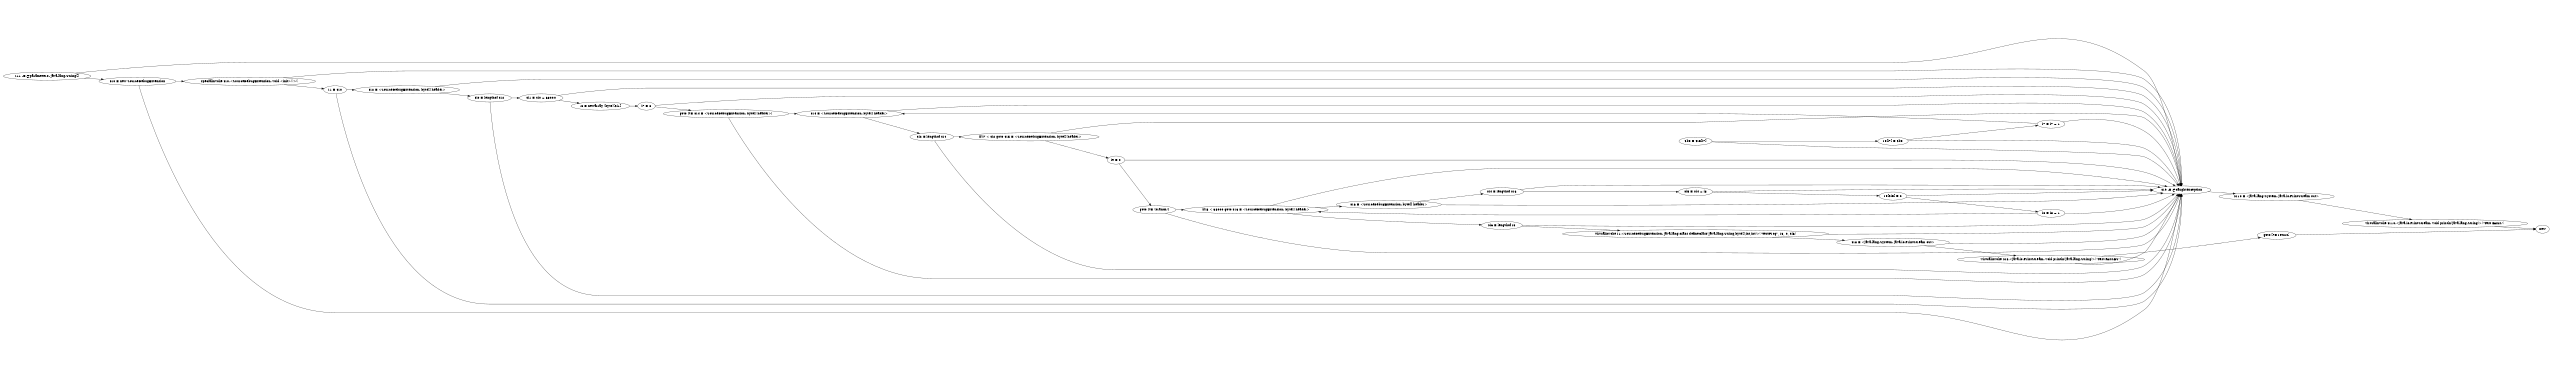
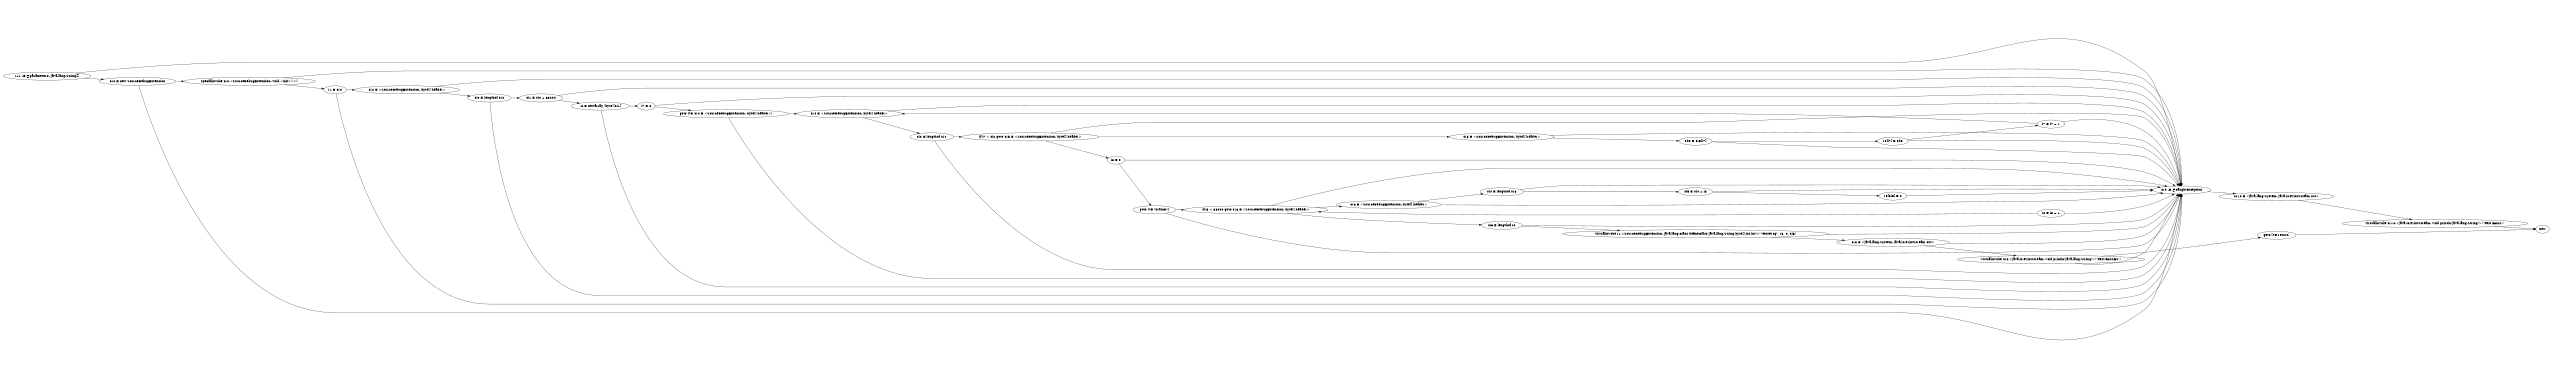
node "$r5 = <SourceDebugExtension: byte[] header>": added
node "i9 = 0": label "i9 = 0" -> "i8 = 0"
edge "r3[$i5] = 2" -> "i8 = i8 + 1": removed
edge "r3 = newarray (byte)[$i1]" -> "$r9 := @caughtexception": added
